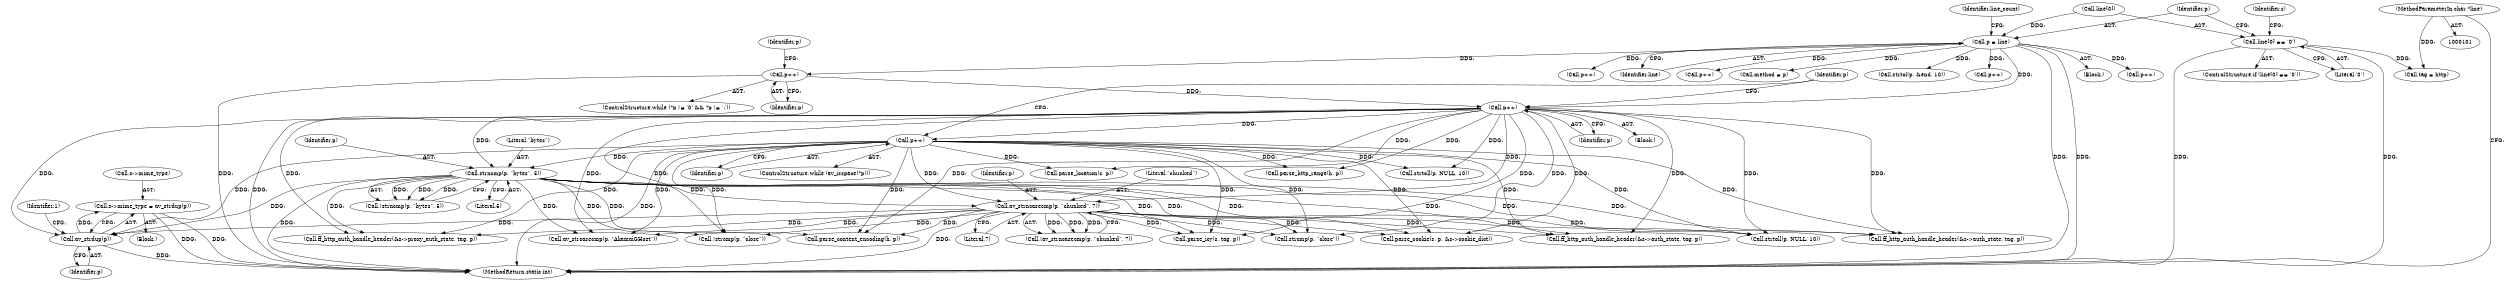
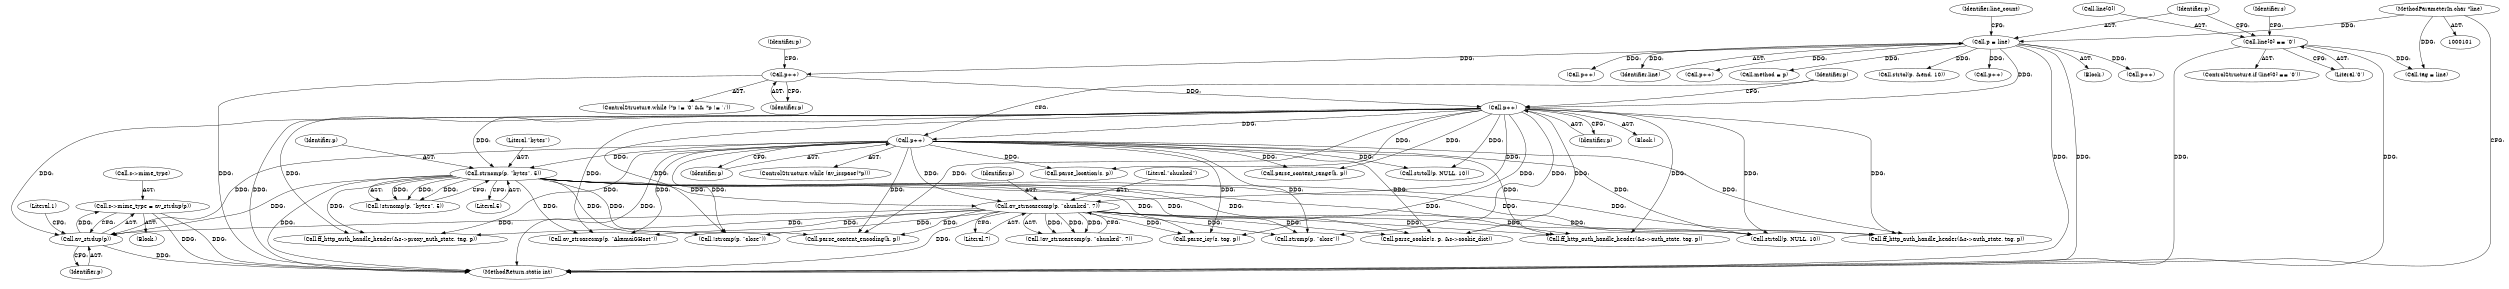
edge "(Call,line[0])" -> "(Call,p = line)": now "(MethodParameterIn,char *line)" -> "(Call,p = line)"
edge "(Call,p = line)" -> "(Identifier,line)": label "CFG: " -> "DDG: "
node "(Call,tag = http)": label "(Call,tag = http)" -> "(Call,tag = line)"
node "(Call,parse_http_range(h, p))": label "(Call,parse_http_range(h, p))" -> "(Call,parse_content_range(h, p))"
node "(Identifier,1)": label "(Identifier,1)" -> "(Literal,1)"
